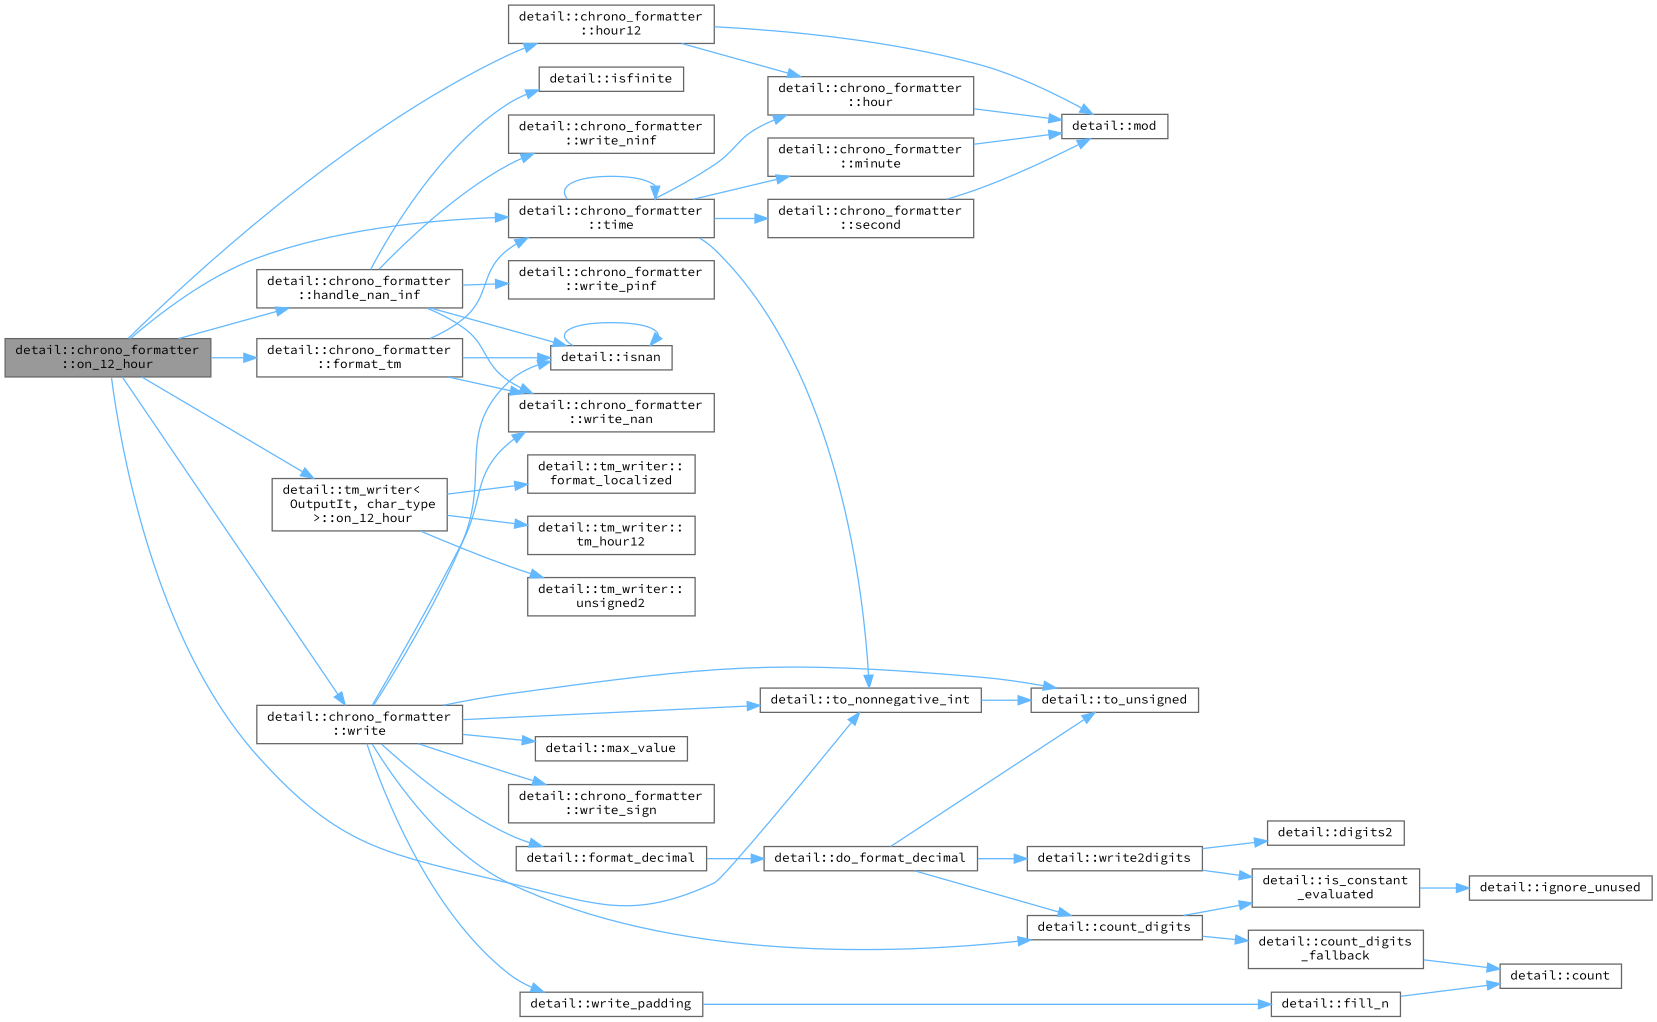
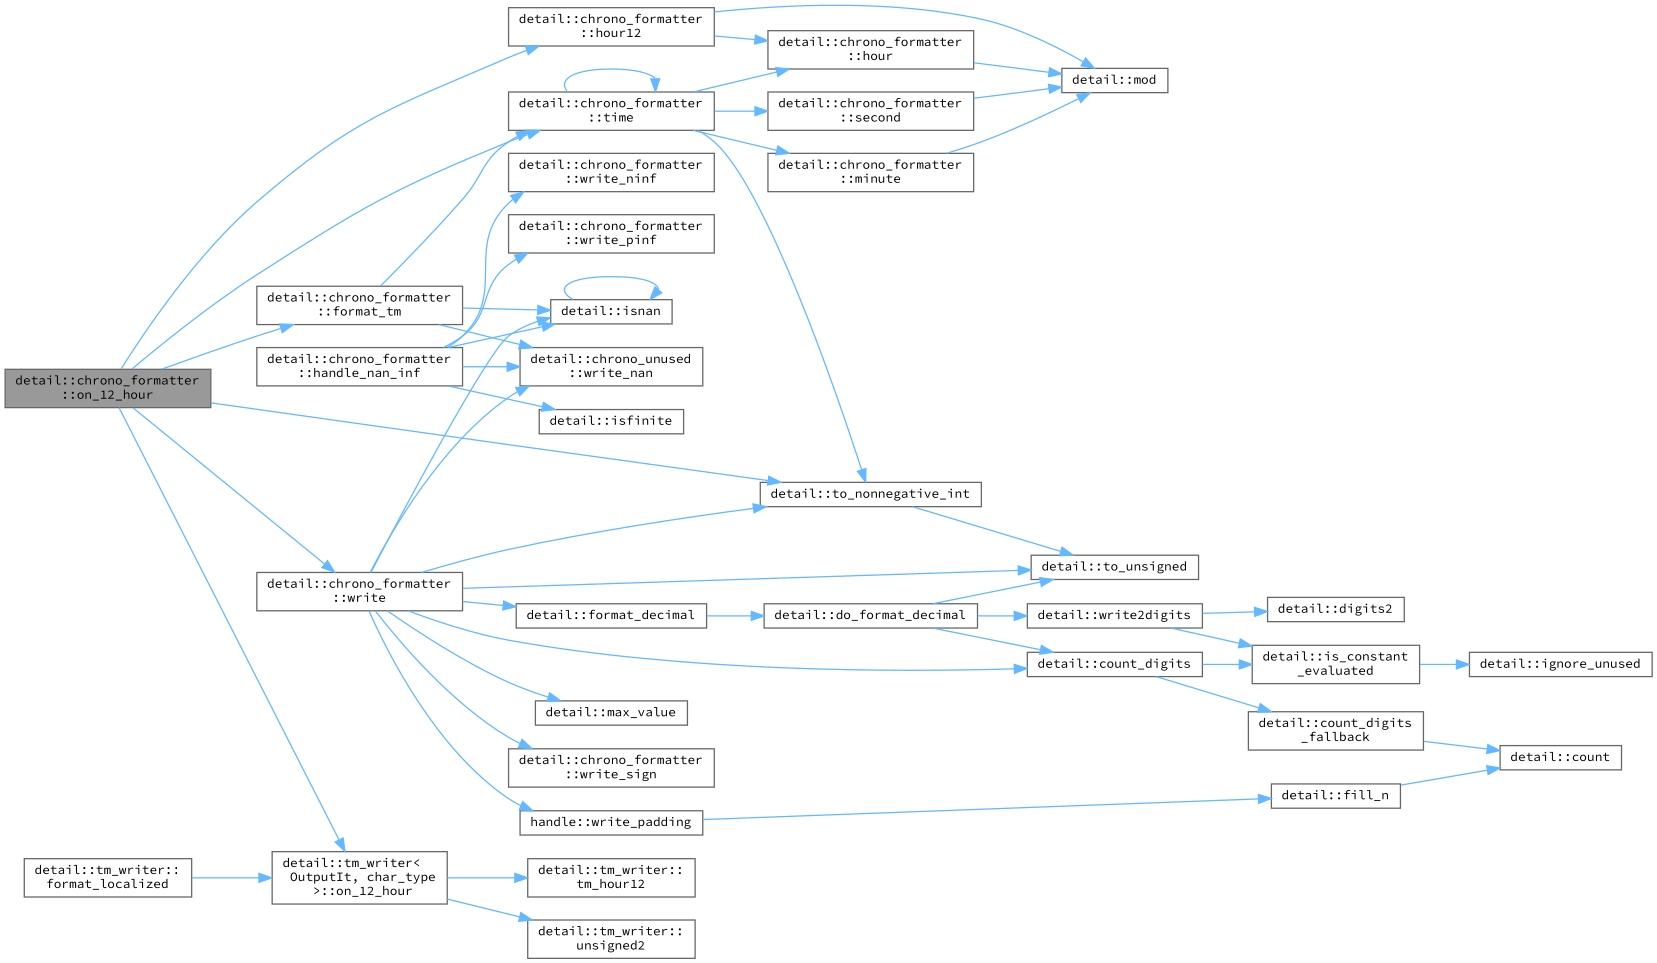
edge "detail::chrono_formatter ::on_12_hour" -> "detail::chrono_formatter ::handle_nan_inf": removed
node "detail::chrono_formatter ::write_nan": label "detail::chrono_formatter ::write_nan" -> "detail::chrono_unused ::write_nan"
edge "detail::tm_writer< OutputIt, char_type >::on_12_hour" -> "detail::tm_writer:: format_localized": reversed
node "detail::write_padding": label "detail::write_padding" -> "handle::write_padding"
